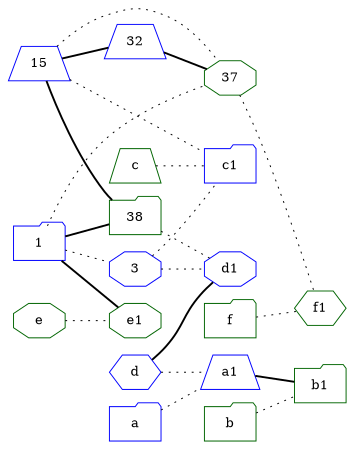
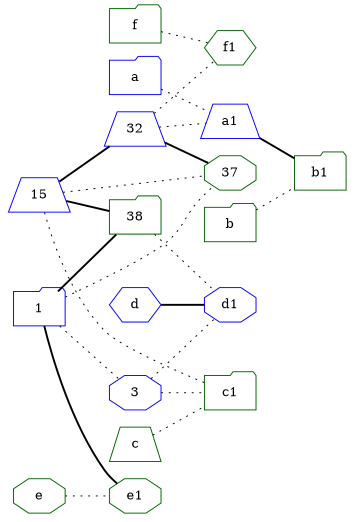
node "c1": color blue -> darkgreen
edge "37" -- "f1": now "32" -- "f1"
edge "d" -- "a1": now "32" -- "a1"
